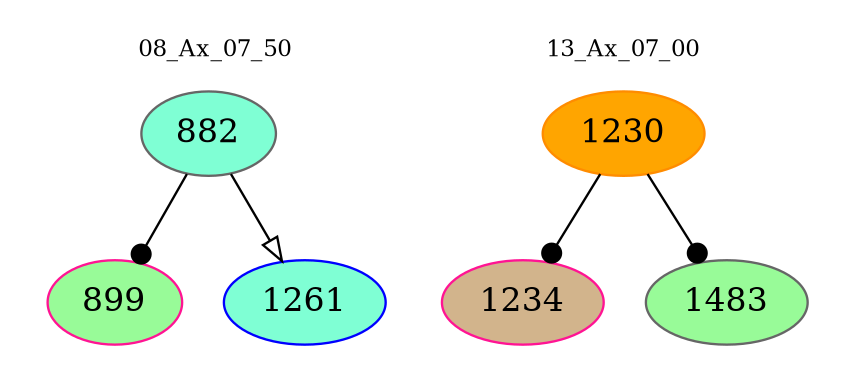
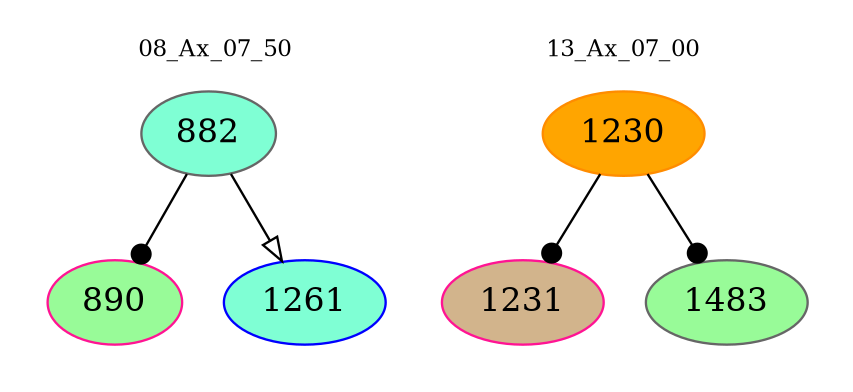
node "899": label "899" -> "890"
node "1234": label "1234" -> "1231"
